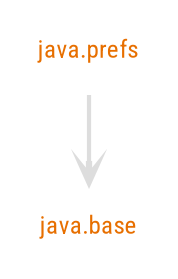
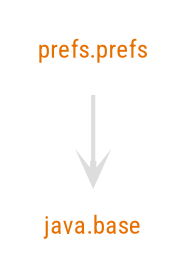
node "java.prefs": label "java.prefs" -> "prefs.prefs"
